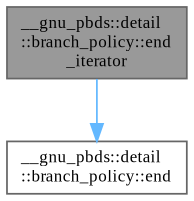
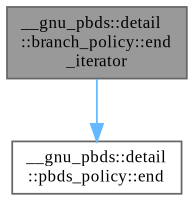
node "__gnu_pbds::detail ::branch_policy::end": label "__gnu_pbds::detail ::branch_policy::end" -> "__gnu_pbds::detail ::pbds_policy::end"
